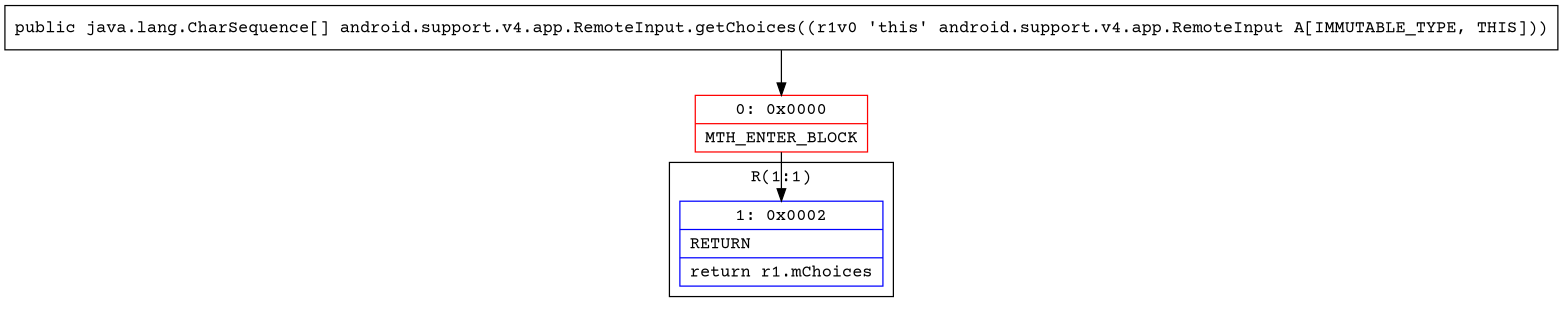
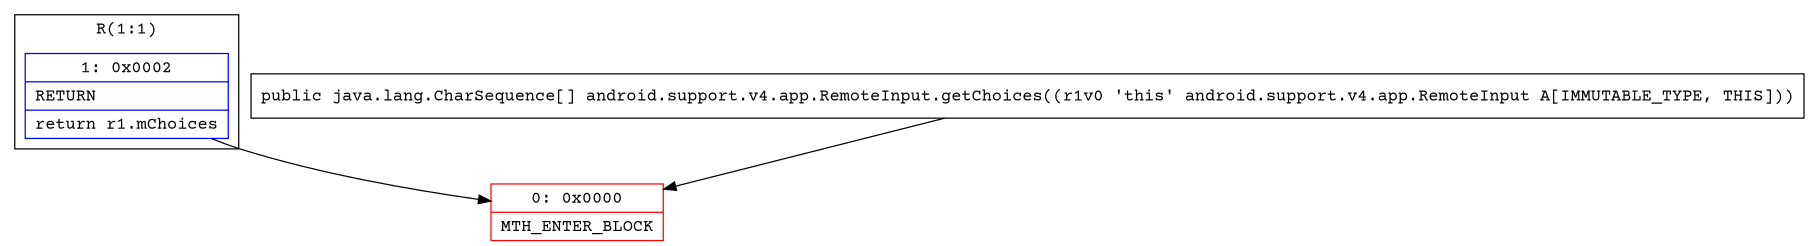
edge "0: 0x0000" -> "1: 0x0002": reversed
